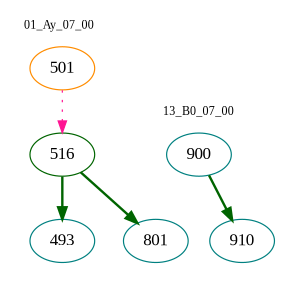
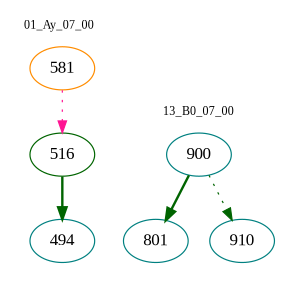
node "501": label "501" -> "581"
edge "516" -> "801": now "900" -> "801"
edge "900" -> "910": style bold -> dotted
node "493": label "493" -> "494"
